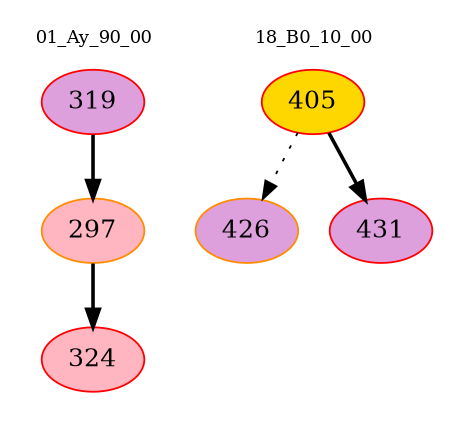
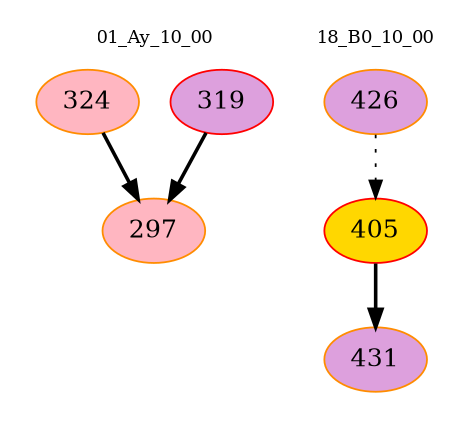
cluster "01_Ay_90_00": label "01_Ay_90_00" -> "01_Ay_10_00"
edge "405" -> "426": reversed
node "431": color red -> darkorange
edge "297" -> "324": reversed
node "324": color red -> darkorange
